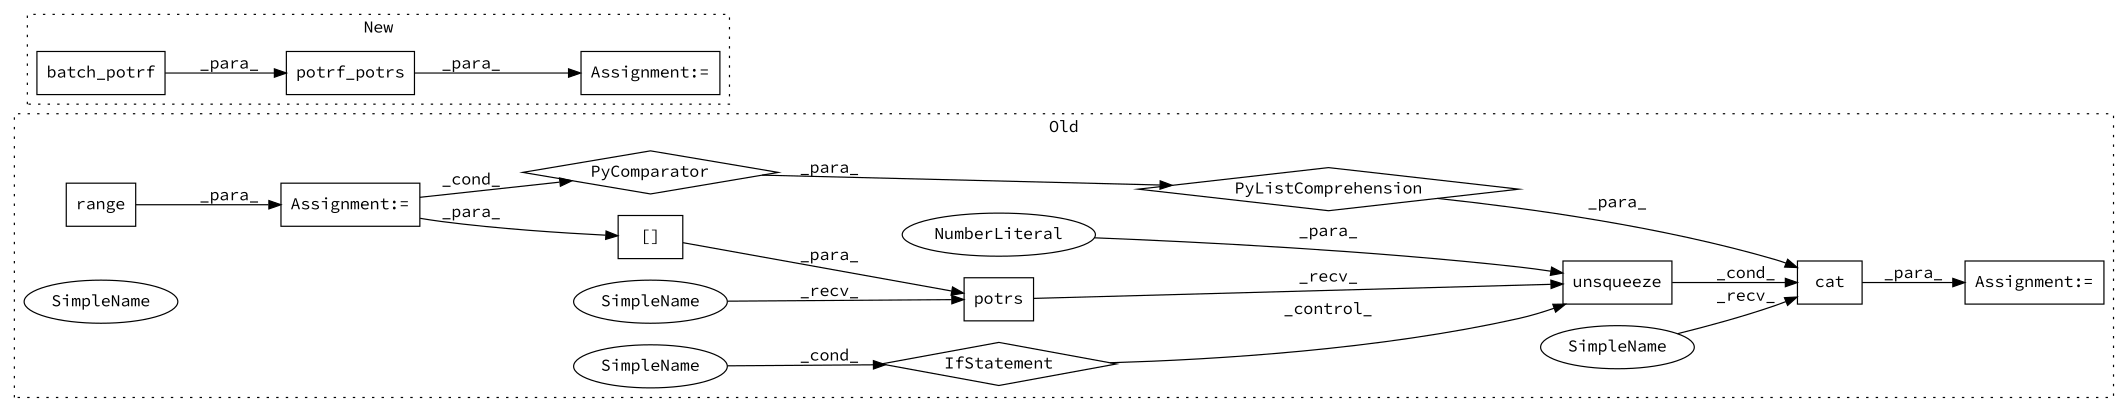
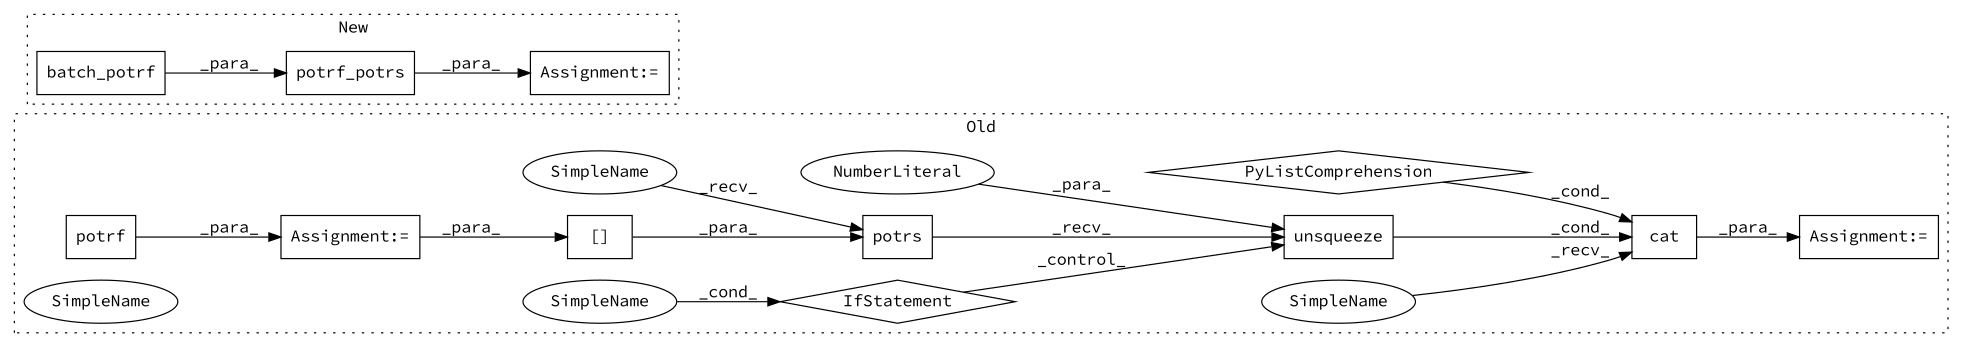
node "PyComparator": removed
edge "PyListComprehension" -> "cat": label "_para_" -> "_cond_"
node "range": label "range" -> "potrf"
